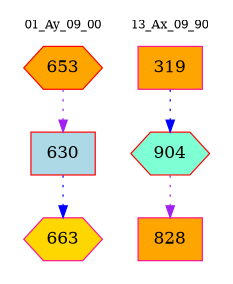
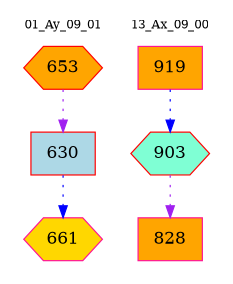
cluster "01_Ay_09_00": label "01_Ay_09_00" -> "01_Ay_09_01"
cluster "13_Ax_09_90": label "13_Ax_09_90" -> "13_Ax_09_00"
node "319": label "319" -> "919"
node "904": label "904" -> "903"
node "663": label "663" -> "661"
